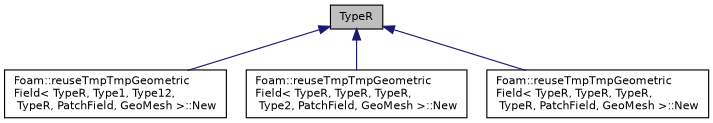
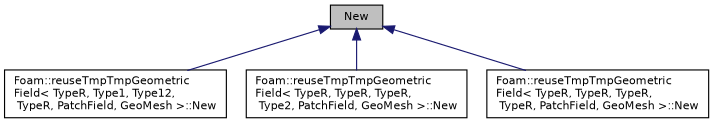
node "TypeR": label "TypeR" -> "New"
